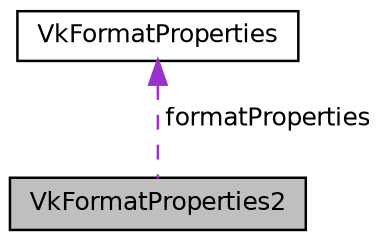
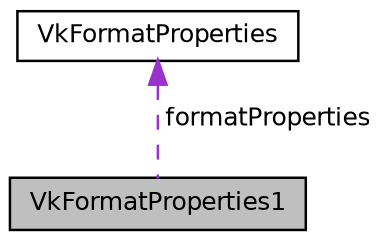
node "VkFormatProperties2": label "VkFormatProperties2" -> "VkFormatProperties1"
